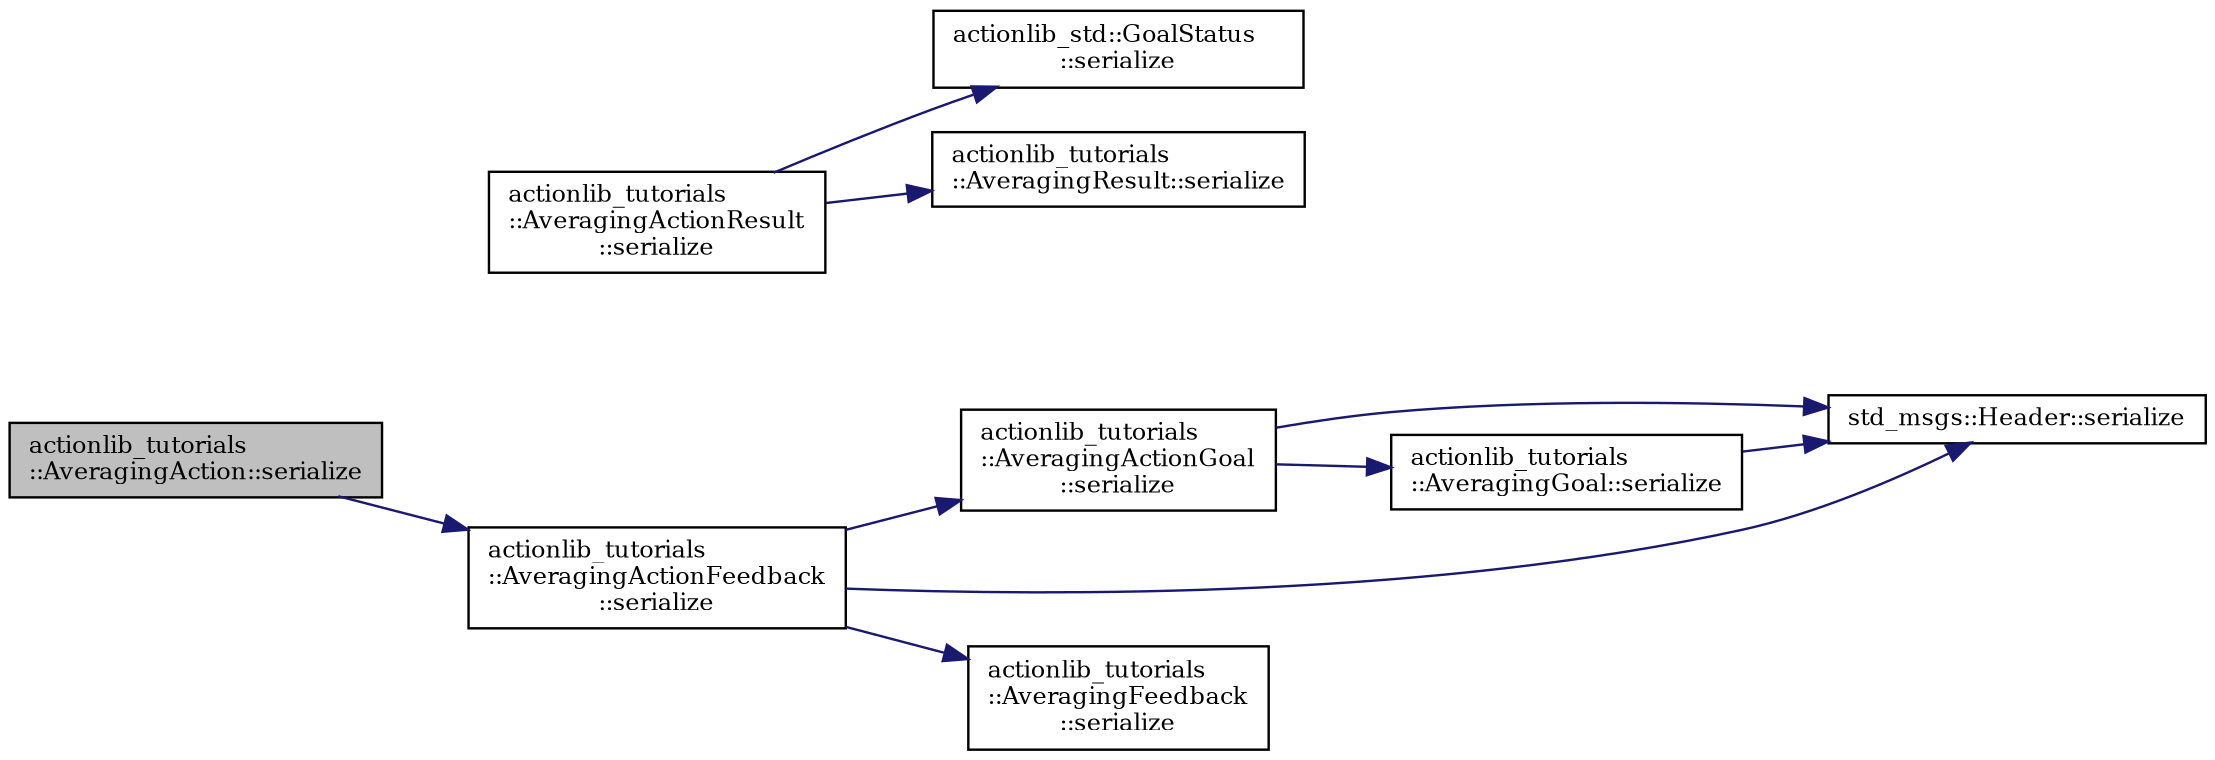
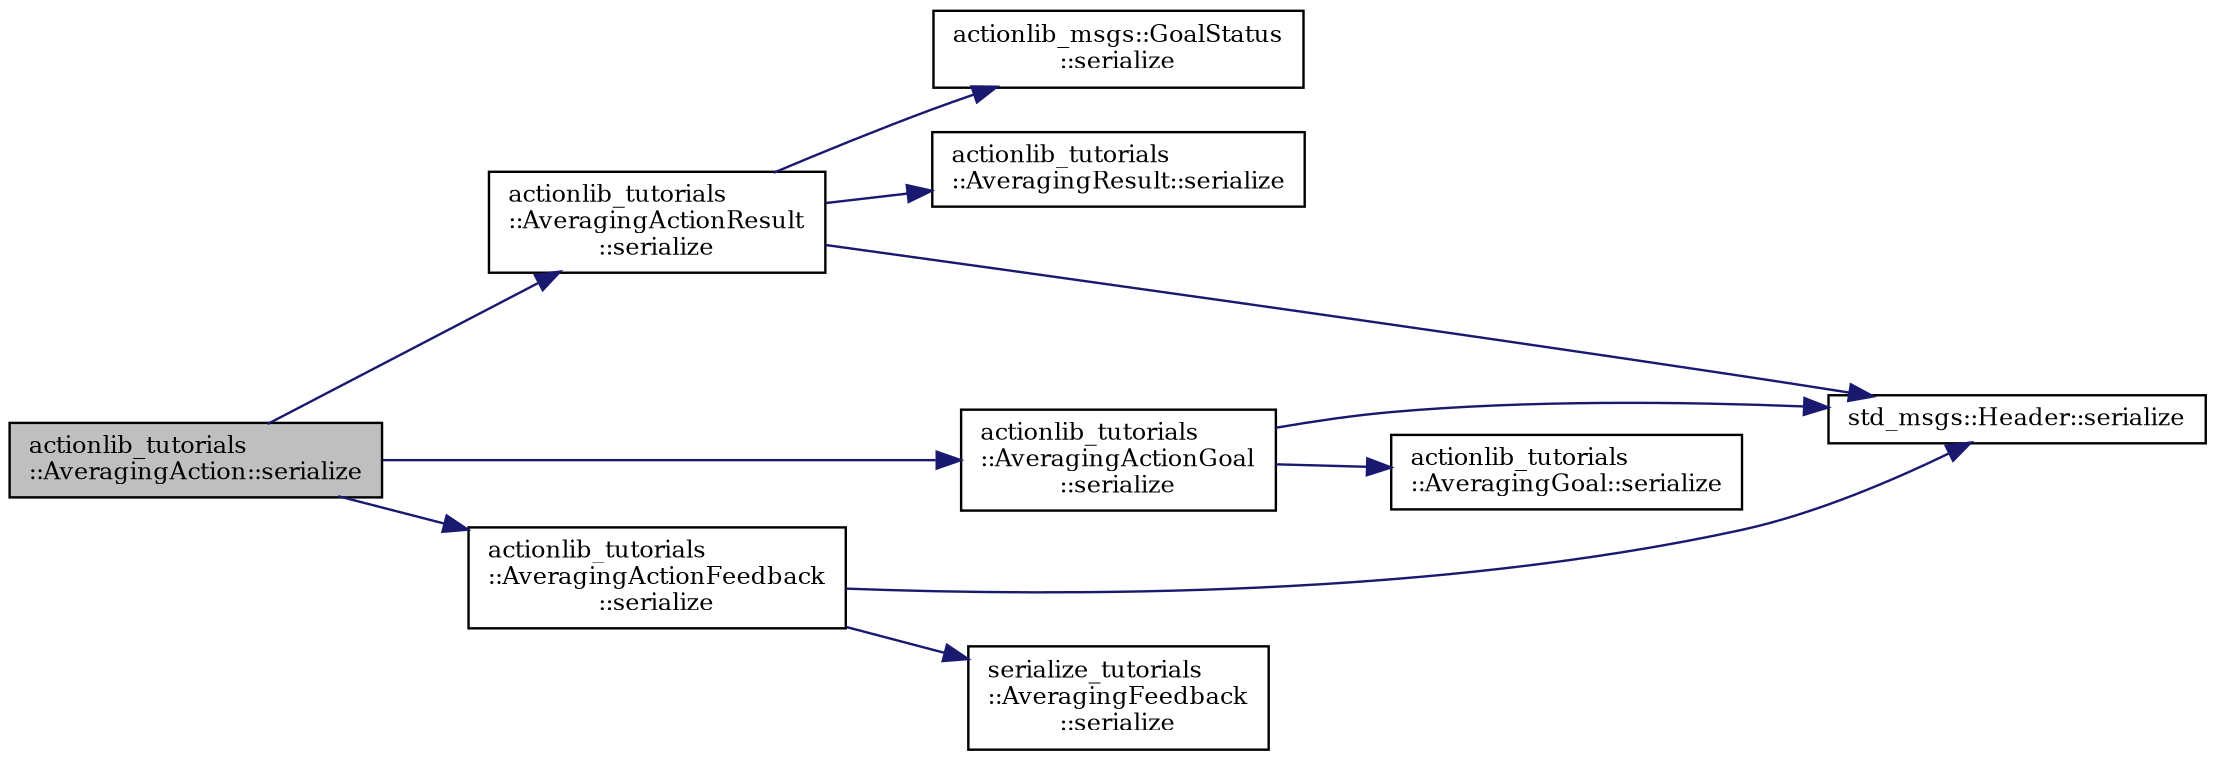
node "actionlib_std::GoalStatus ::serialize": label "actionlib_std::GoalStatus ::serialize" -> "actionlib_msgs::GoalStatus ::serialize"
edge "actionlib_tutorials ::AveragingAction::serialize" -> "actionlib_tutorials ::AveragingActionResult ::serialize": added
edge "actionlib_tutorials ::AveragingGoal::serialize" -> "std_msgs::Header::serialize": now "actionlib_tutorials ::AveragingActionResult ::serialize" -> "std_msgs::Header::serialize"
edge "actionlib_tutorials ::AveragingActionFeedback ::serialize" -> "actionlib_tutorials ::AveragingActionGoal ::serialize": now "actionlib_tutorials ::AveragingAction::serialize" -> "actionlib_tutorials ::AveragingActionGoal ::serialize"
node "actionlib_tutorials ::AveragingFeedback ::serialize": label "actionlib_tutorials ::AveragingFeedback ::serialize" -> "serialize_tutorials ::AveragingFeedback ::serialize"
